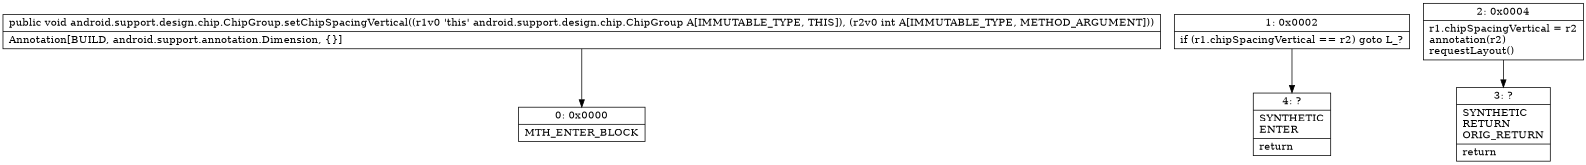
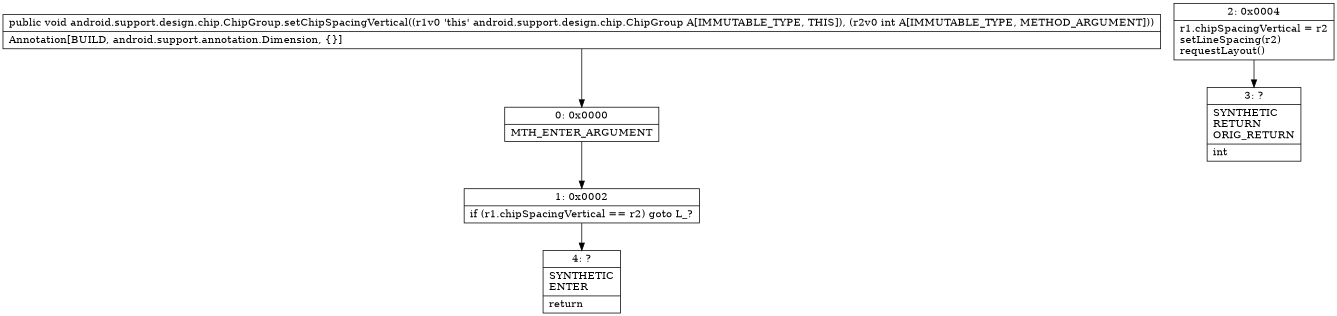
node "2: 0x0004": text "annotation(r2)" -> "setLineSpacing(r2)"
node "0: 0x0000": text "MTH_ENTER_BLOCK" -> "MTH_ENTER_ARGUMENT"
node "3: ?": text "return" -> "int"
edge "0: 0x0000" -> "1: 0x0002": added
